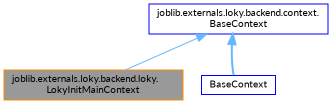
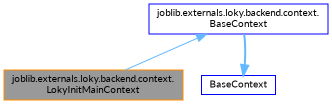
edge "BaseContext" -> "joblib.externals.loky.backend.context. BaseContext": reversed
node "joblib.externals.loky.backend.loky. LokyInitMainContext": label "joblib.externals.loky.backend.loky. LokyInitMainContext" -> "joblib.externals.loky.backend.context. LokyInitMainContext"
